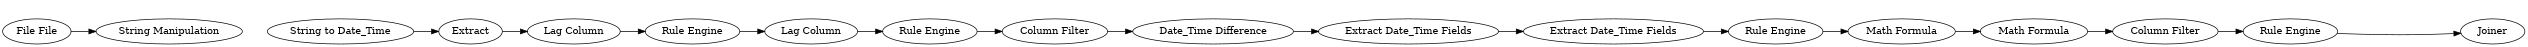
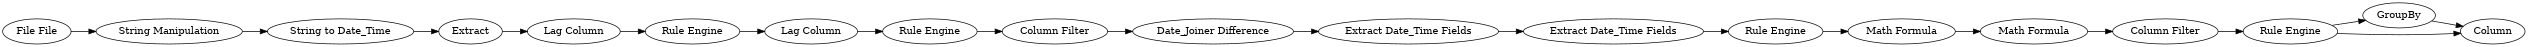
node "GroupBy": added
edge "String Manipulation" -> "String to Date_Time": added
node "Date_Time Difference": label "Date_Time Difference" -> "Date_Joiner Difference"
node "Joiner": label "Joiner" -> "Column"
